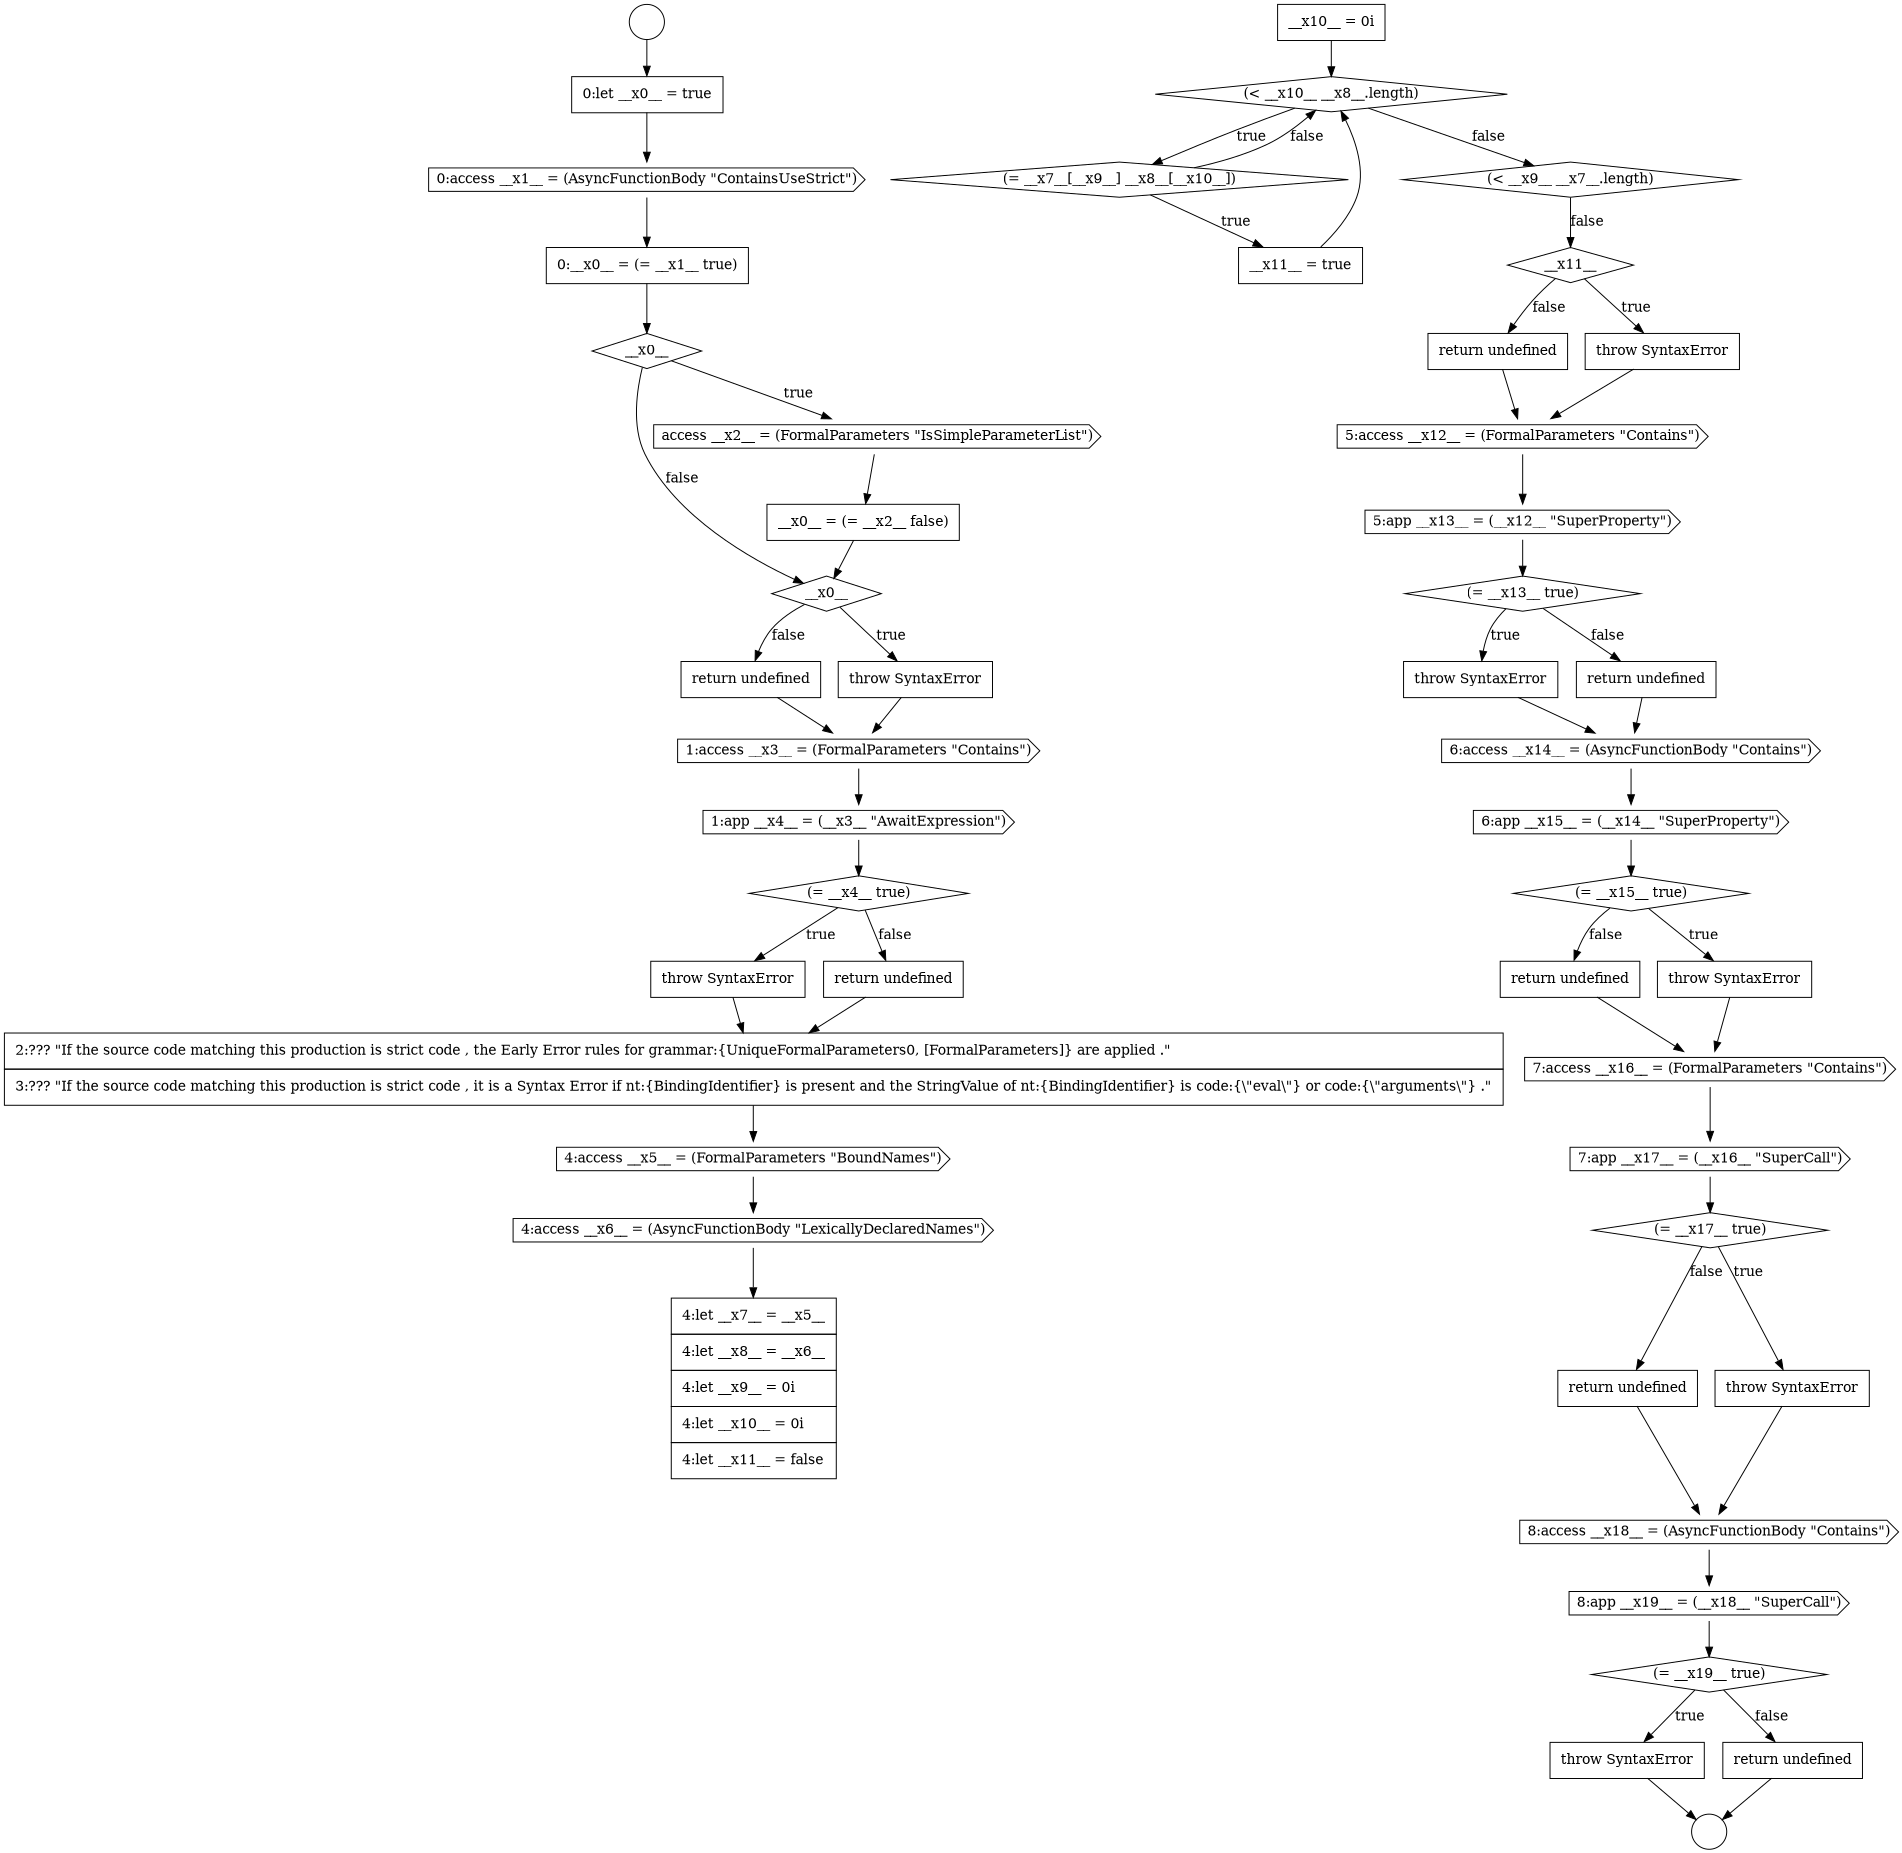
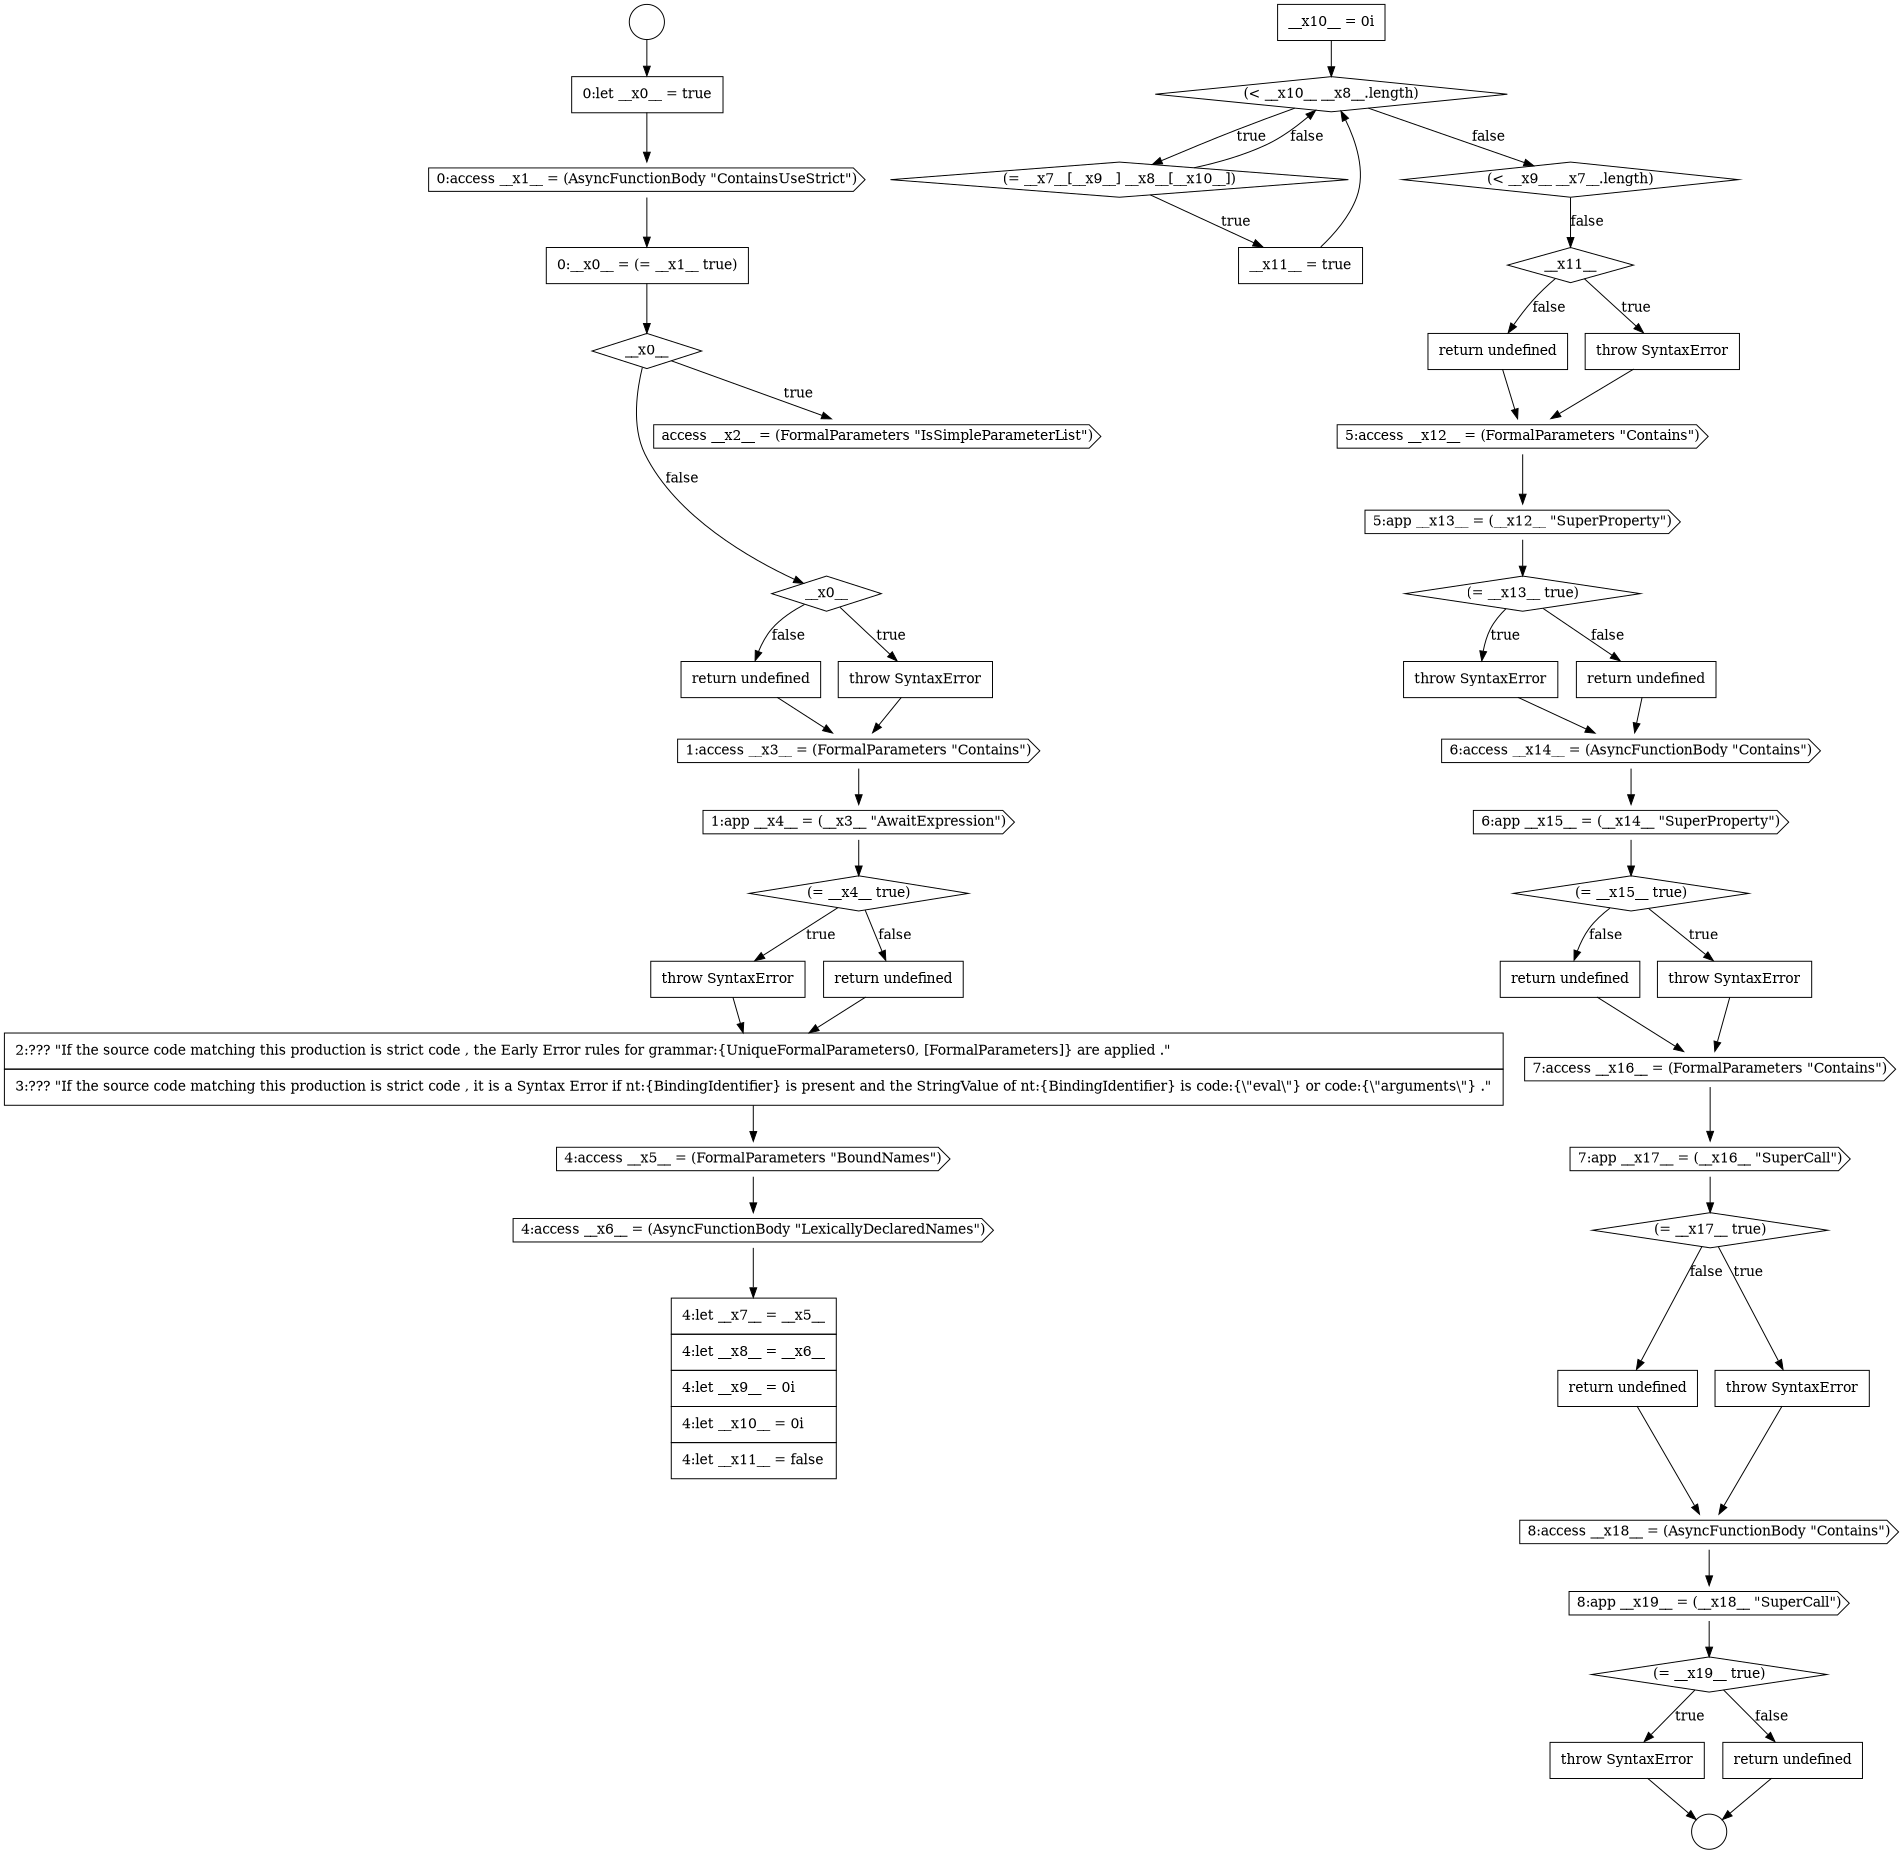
node "__x0__ = (= __x2__ false)": removed
